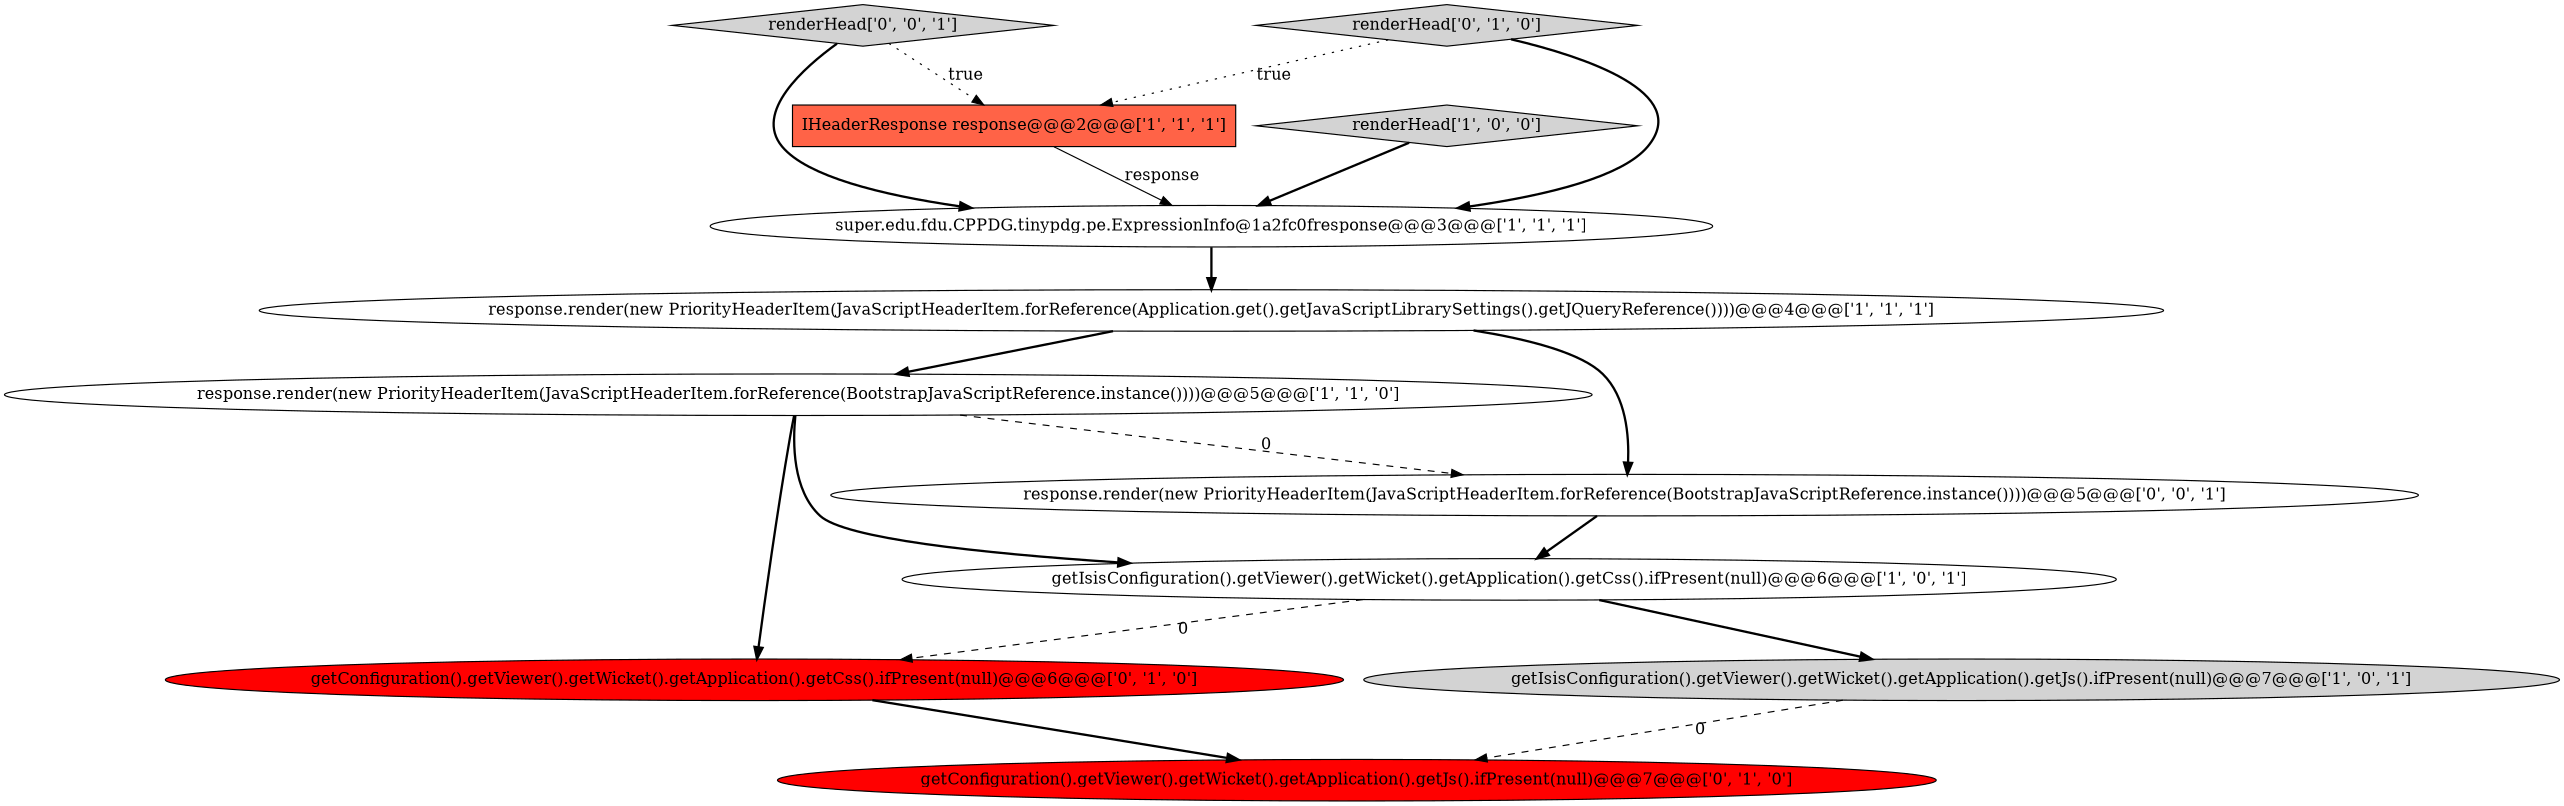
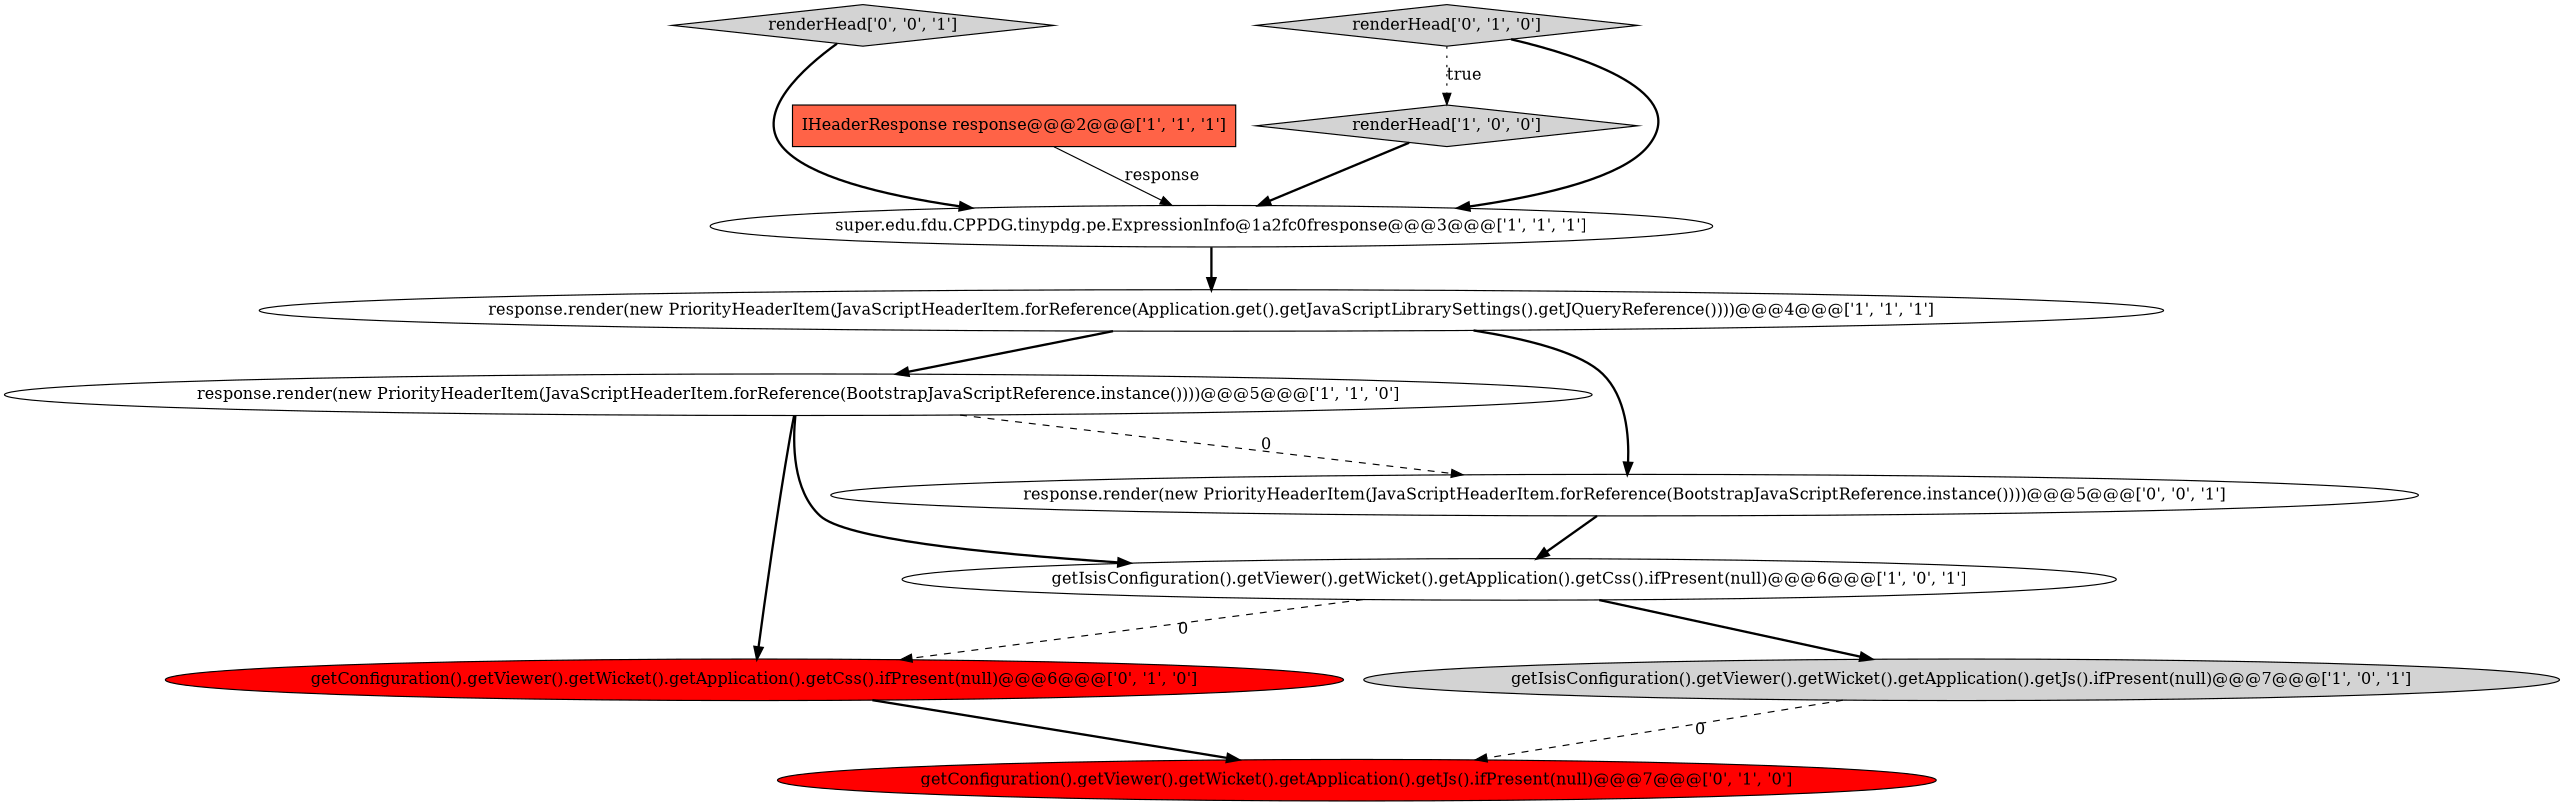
edge "renderHead['0', '0', '1']" -> "IHeaderResponse response@@@2@@@['1', '1', '1']": removed, label "true"
edge "renderHead['0', '1', '0']" -> "IHeaderResponse response@@@2@@@['1', '1', '1']": now "renderHead['0', '1', '0']" -> "renderHead['1', '0', '0']"
